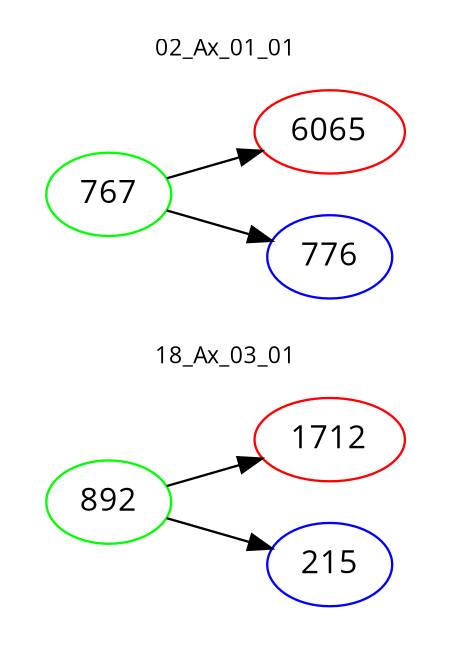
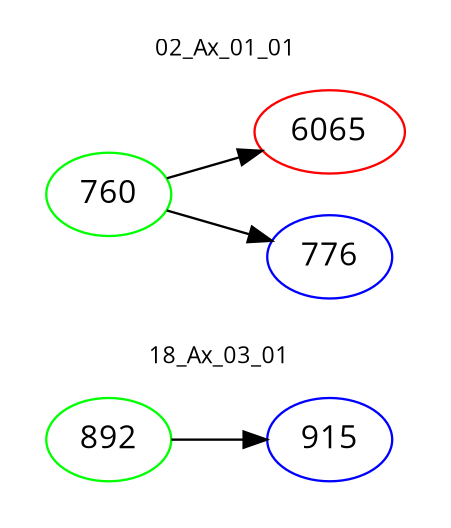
node "767": label "767" -> "760"
node "1712": removed
node "215": label "215" -> "915"
